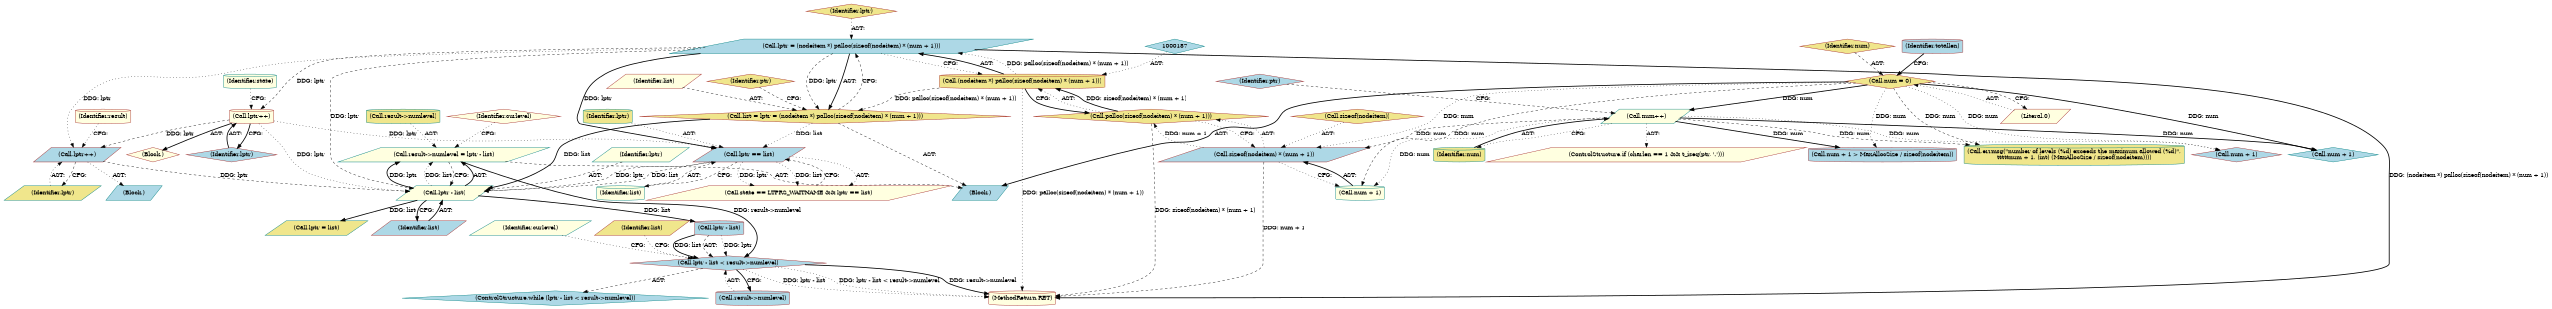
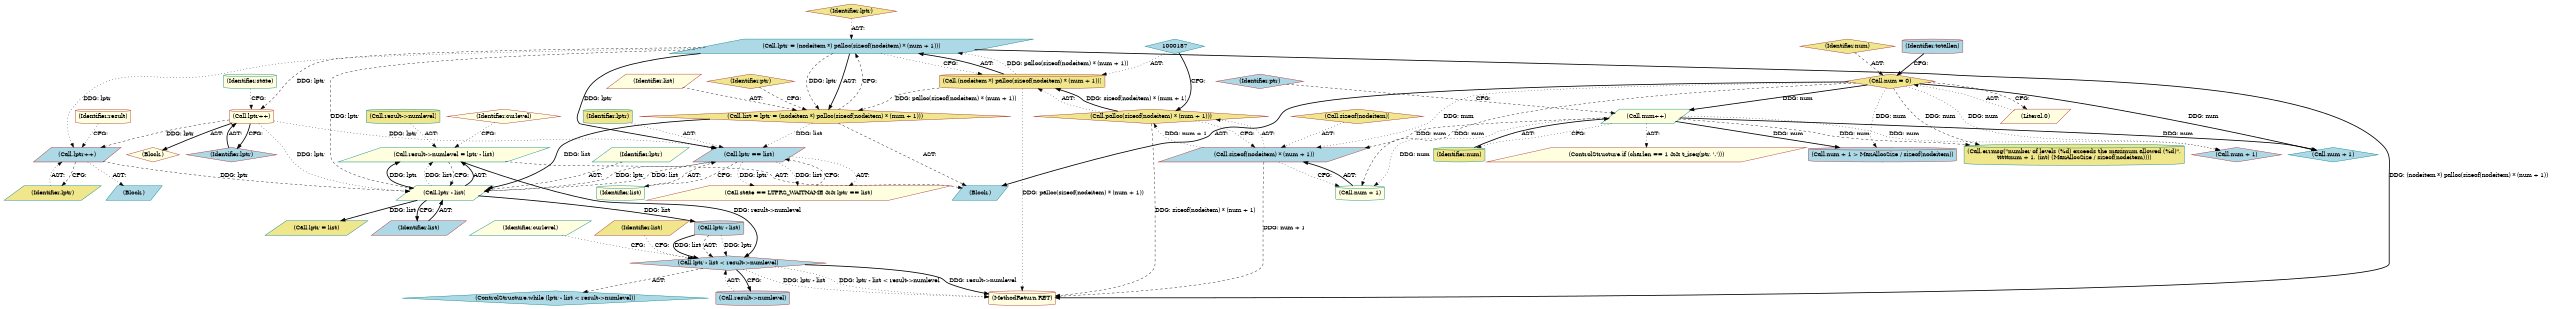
edge "(Call,(nodeitem *) palloc(sizeof(nodeitem) * (num + 1)))" -> "(Call,palloc(sizeof(nodeitem) * (num + 1)))": now "1000187" -> "(Call,palloc(sizeof(nodeitem) * (num + 1)))"
